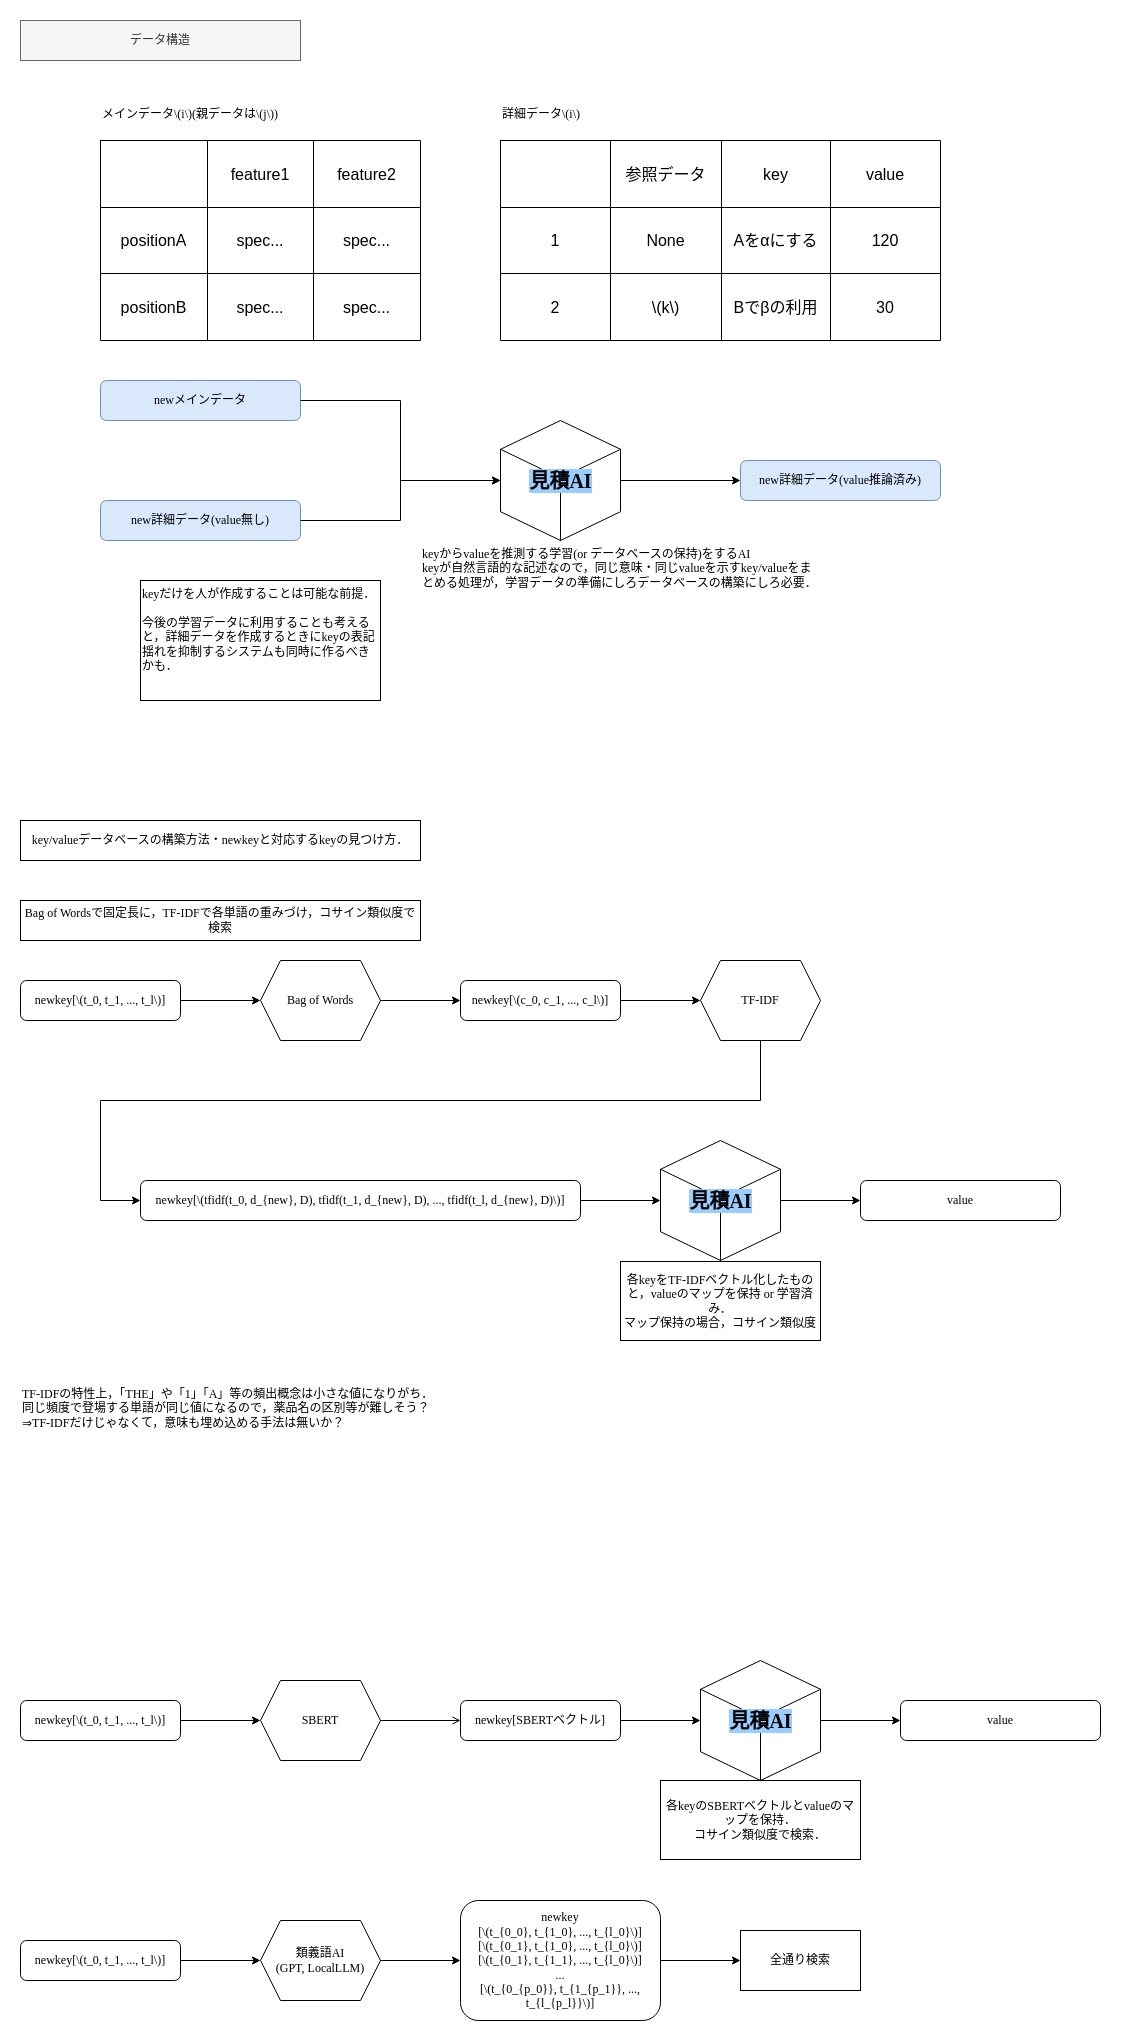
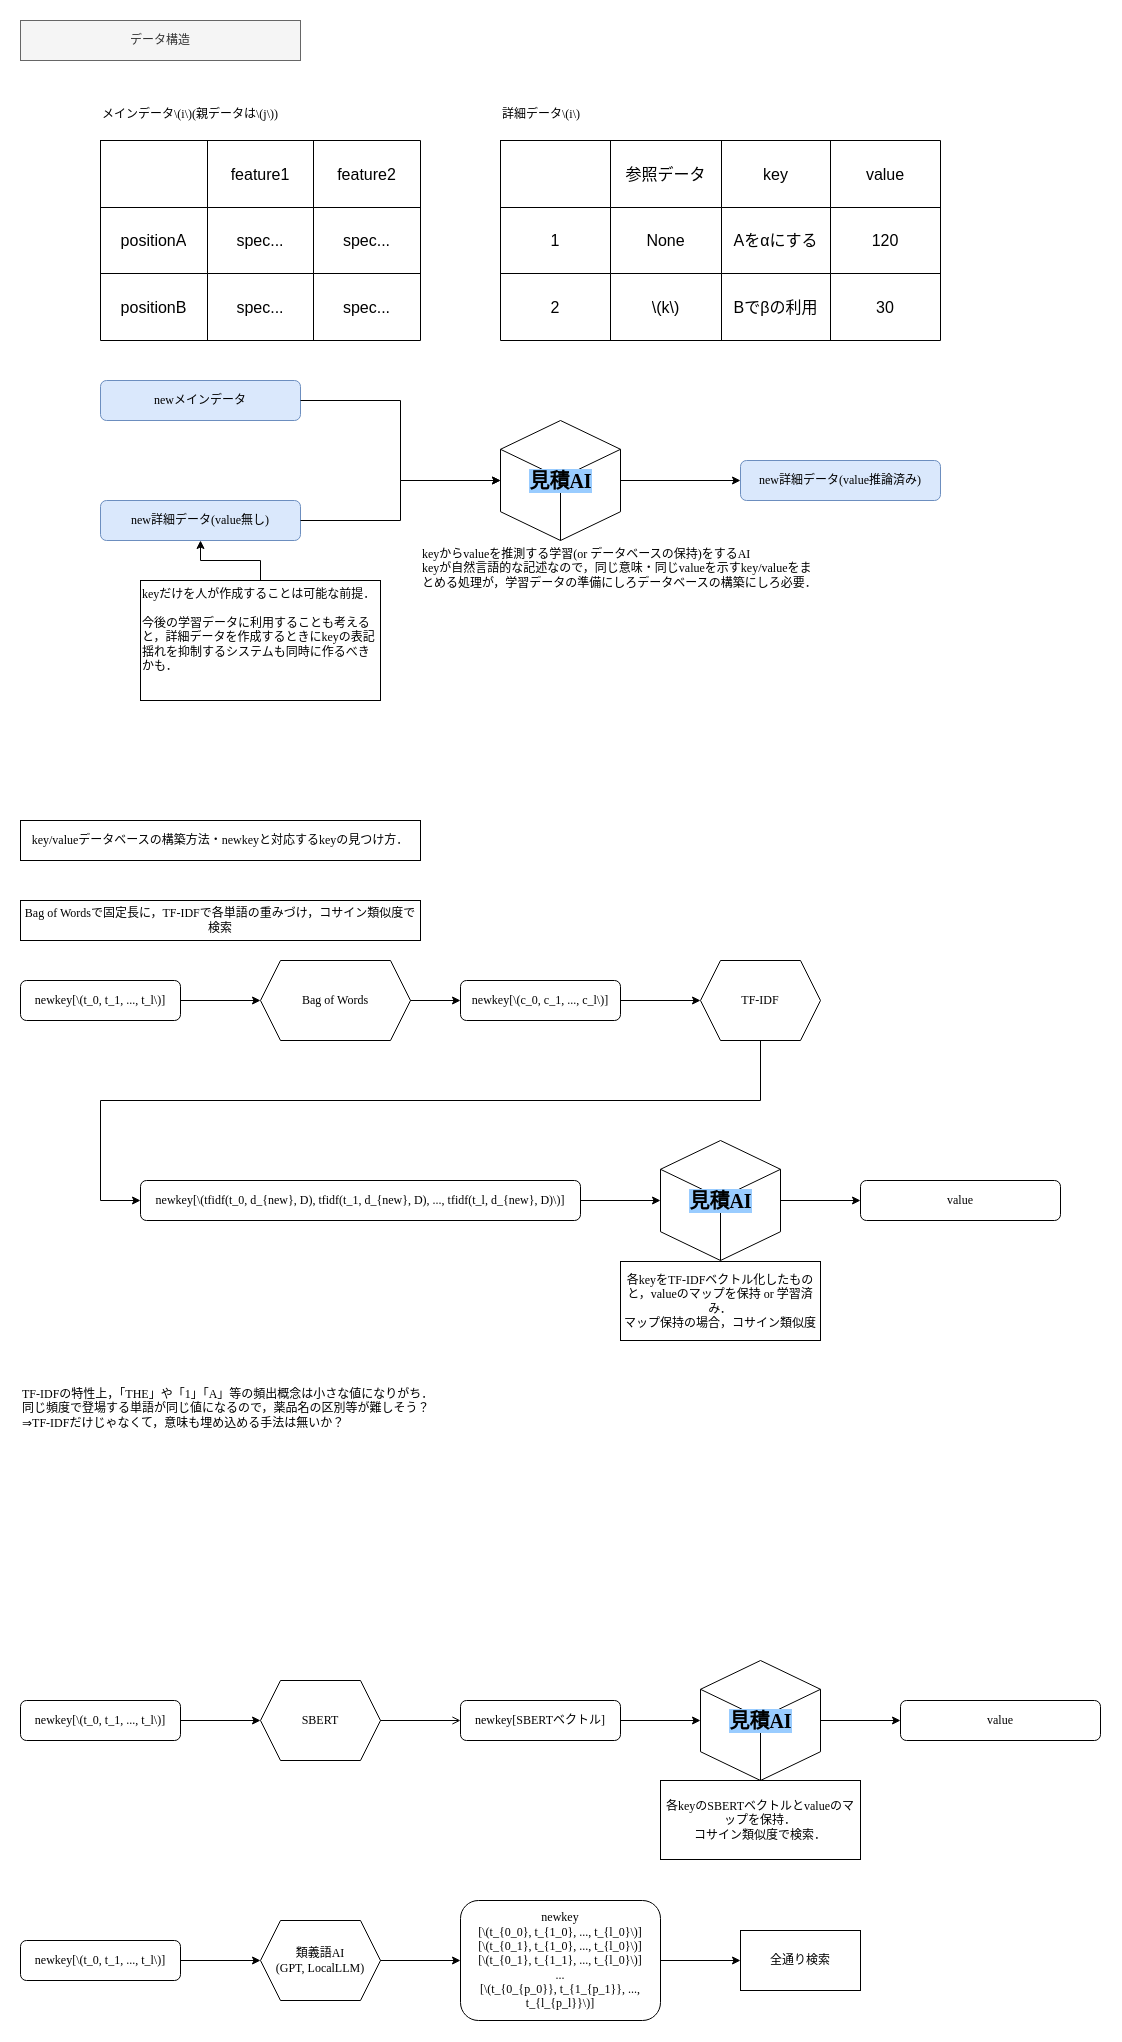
edge "keyだけを人が作成することは可能な前提． 今後の学習データに利用することも考えると，詳細データを作成するときにkeyの表記揺れを抑制するシステムも同時に作るべきかも．" -> "new詳細データ(value無し)": added
node "Bag of Words": size 120x80 -> 150x80
